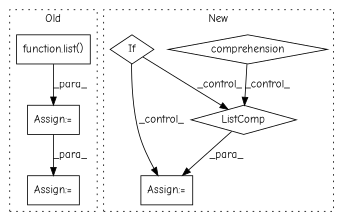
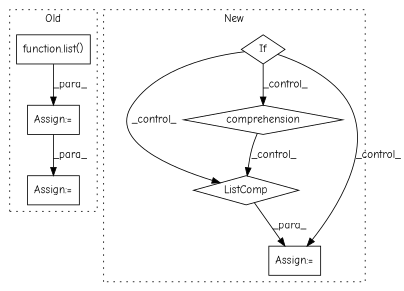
edge "If" -> "comprehension": added, label "_control_"
